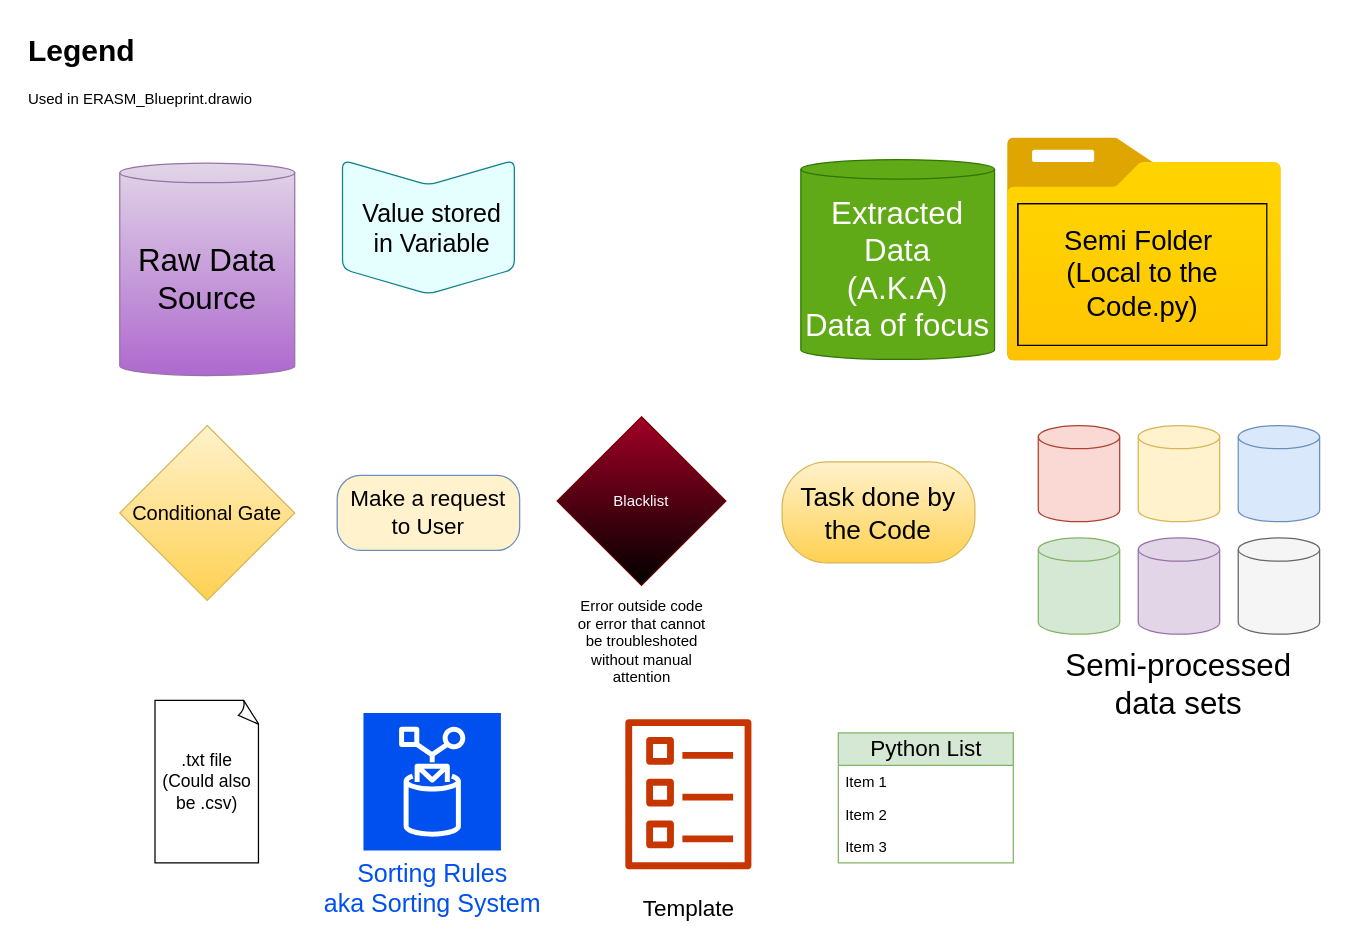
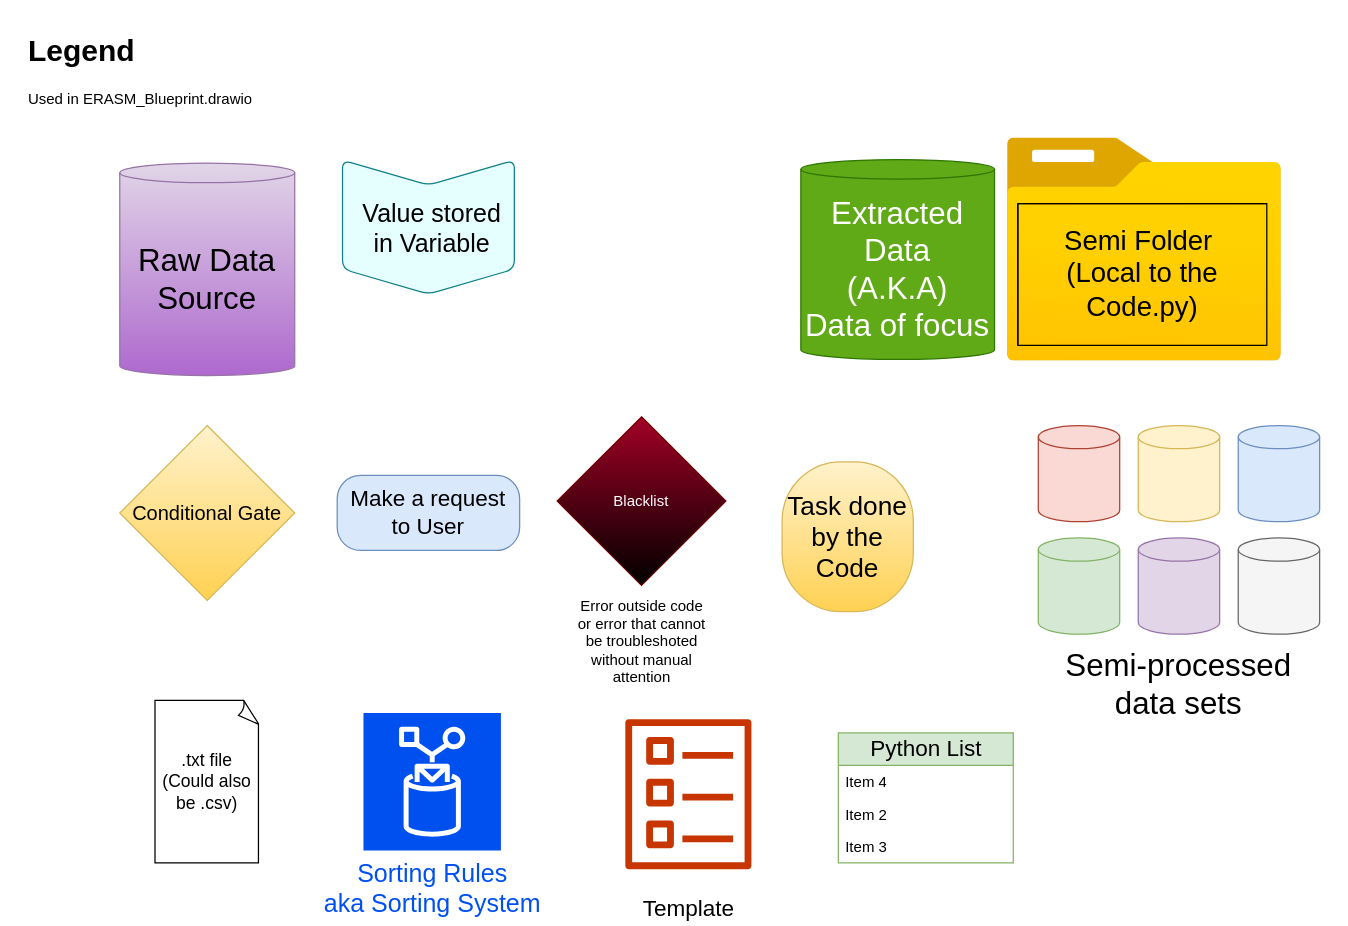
node "Make a request to User": fillcolor #fff2cc -> #dae8fc
node "Task done by the Code": size 193x101 -> 131x150
node "Item 1": label "Item 1" -> "Item 4"
